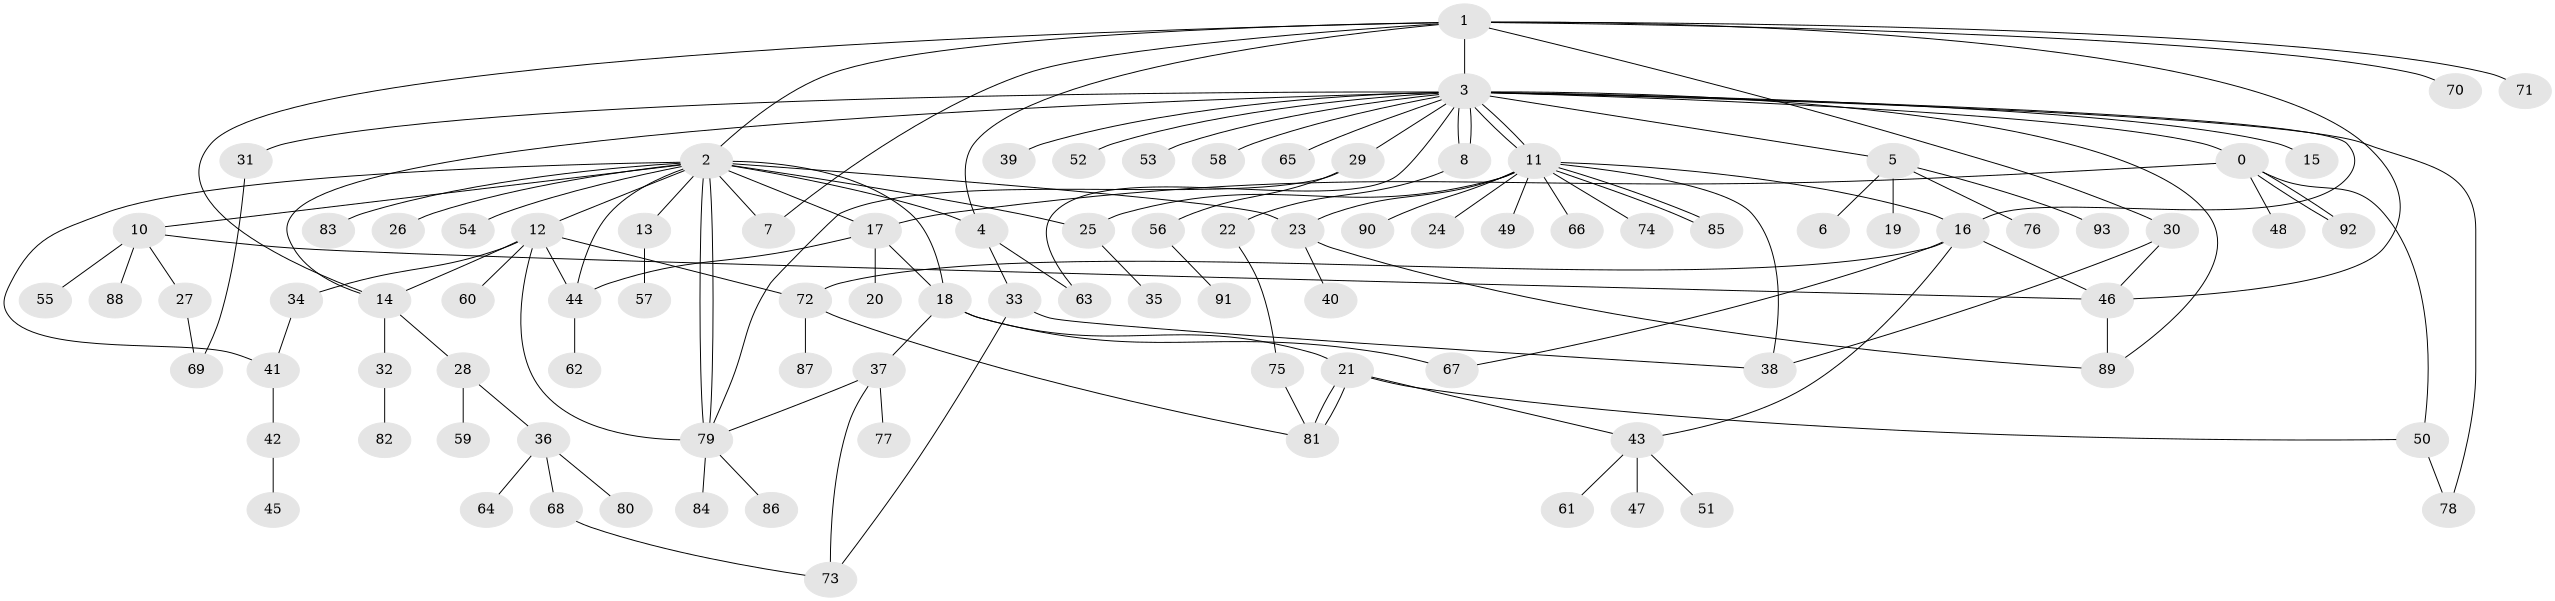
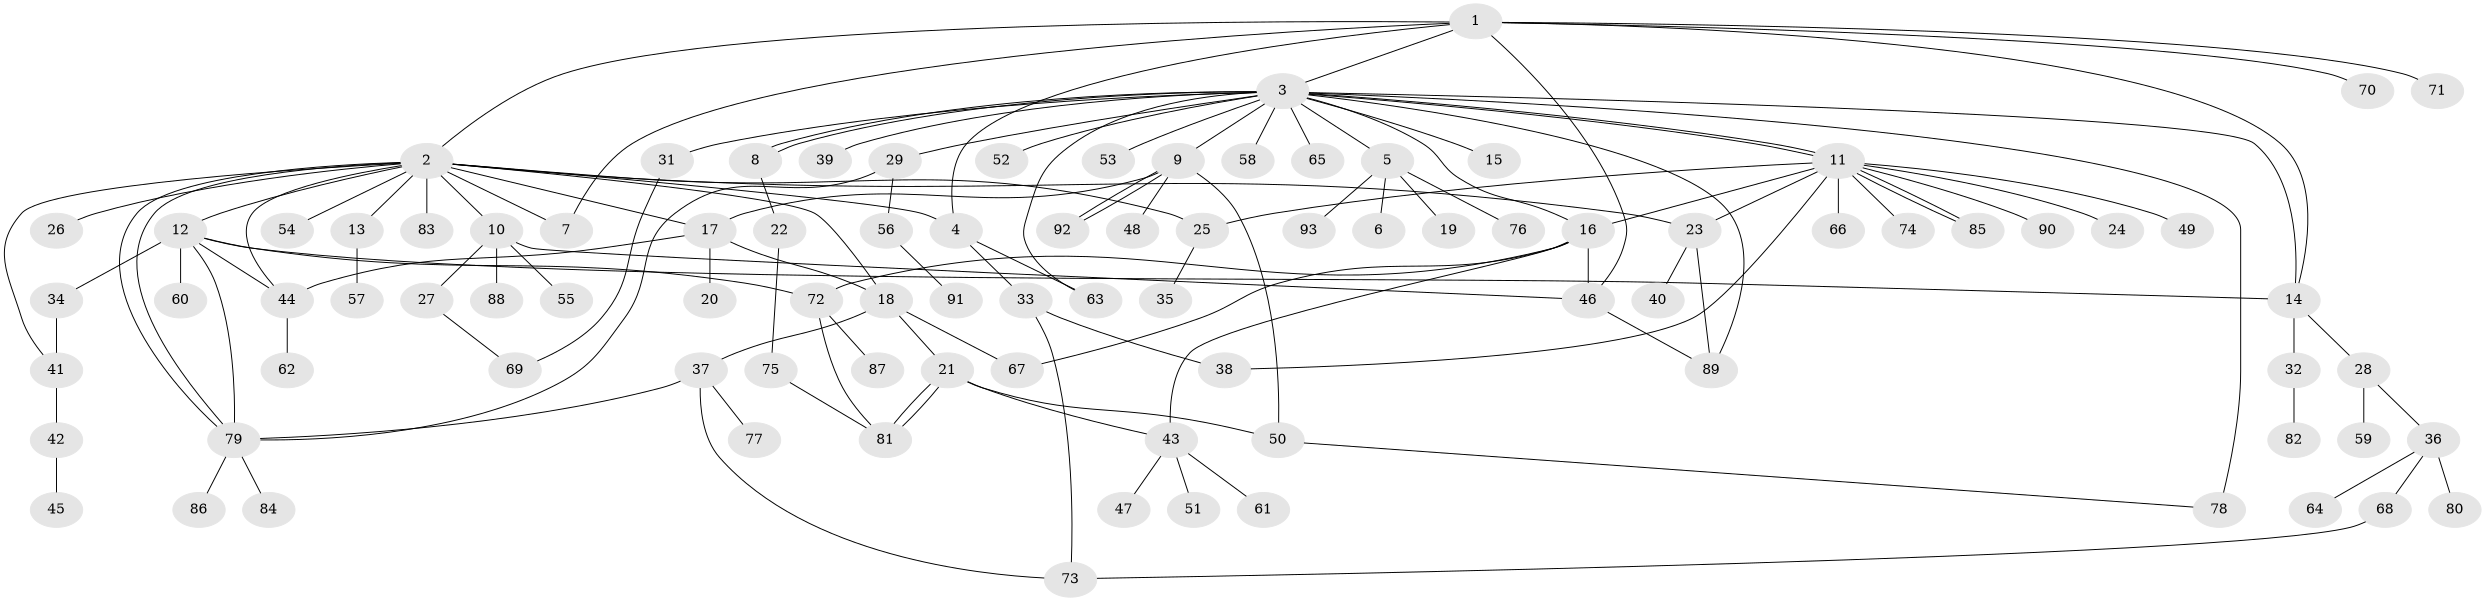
node "0": label "0" -> "9"
node "30": removed
